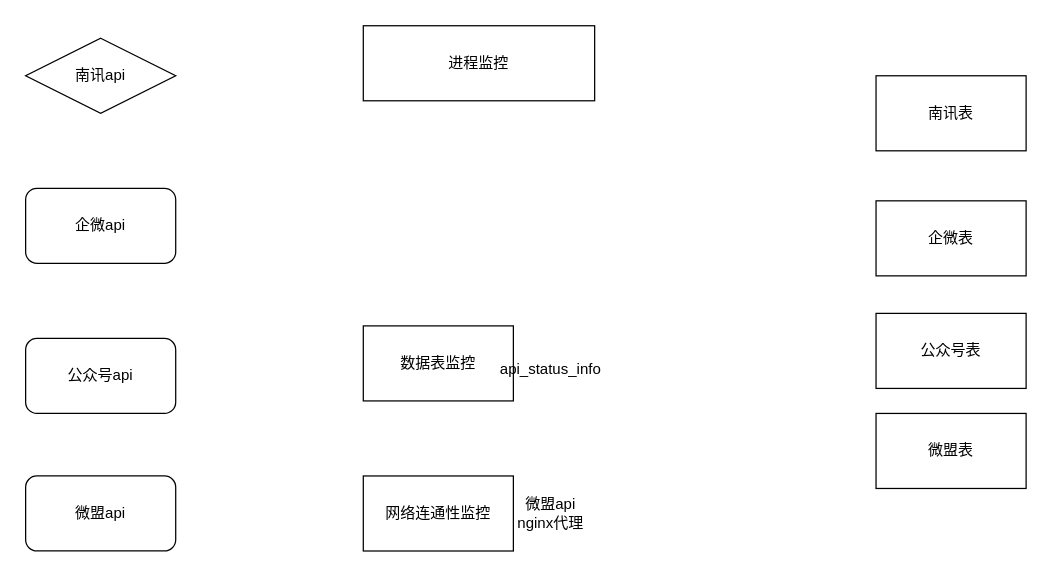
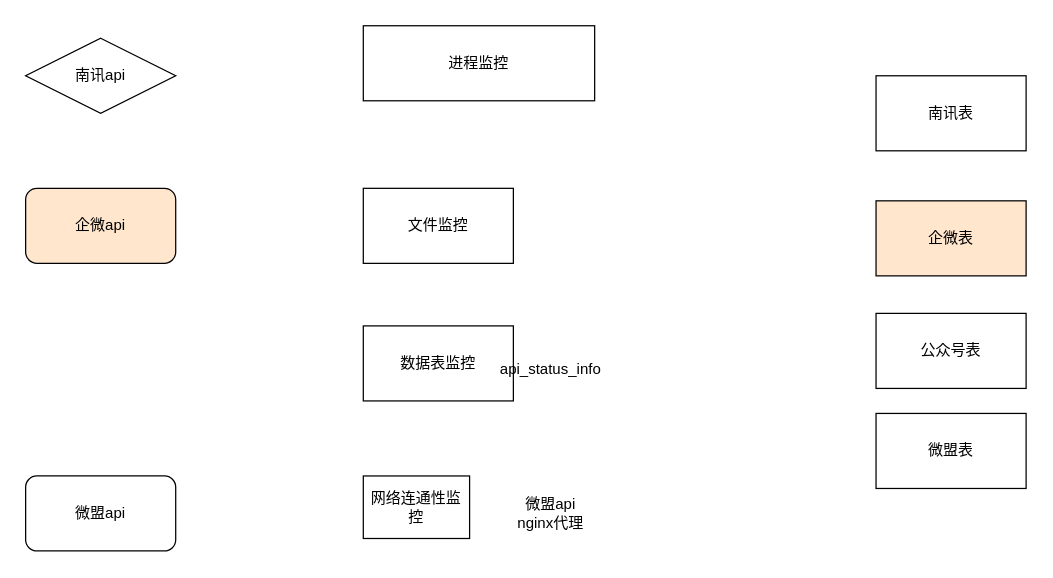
node "企微api": fillcolor #ffffff -> #ffe6cc
node "文件监控": added
node "企微表": fillcolor #ffffff -> #ffe6cc
node "公众号api": removed
node "网络连通性监控": size 150x75 -> 106x63
